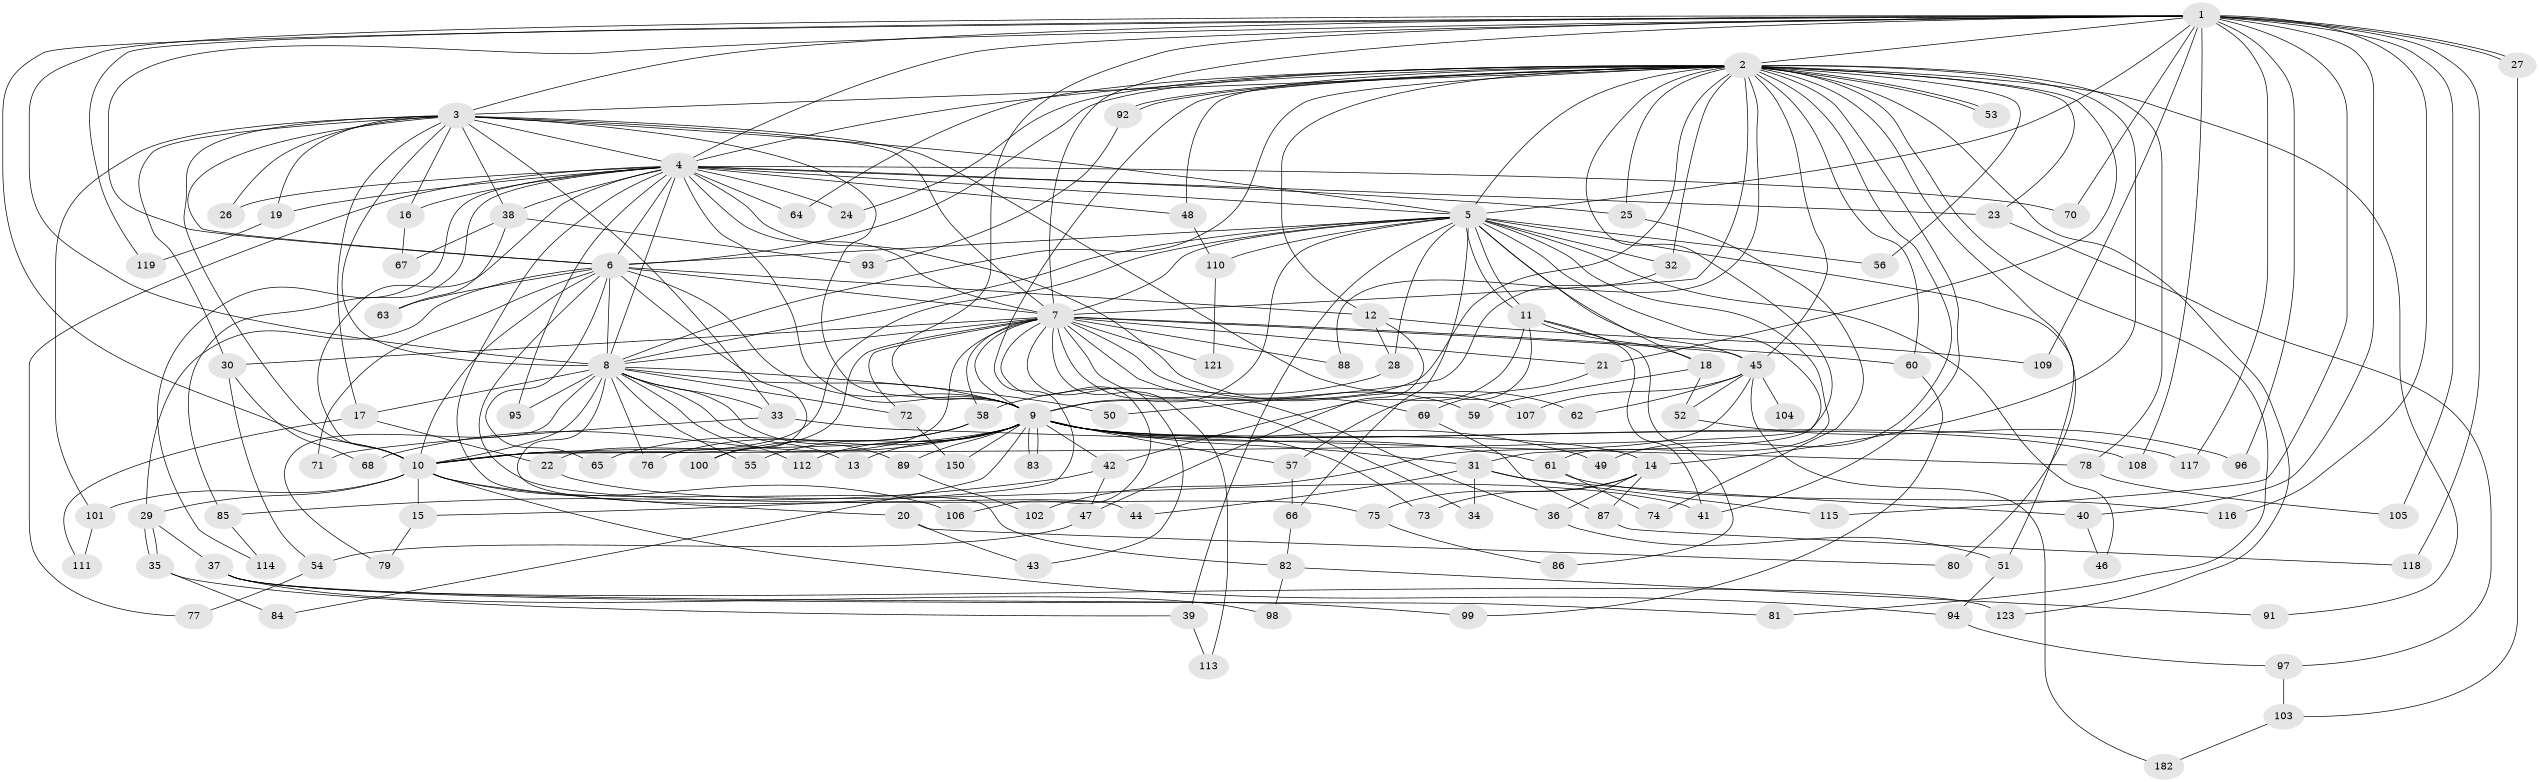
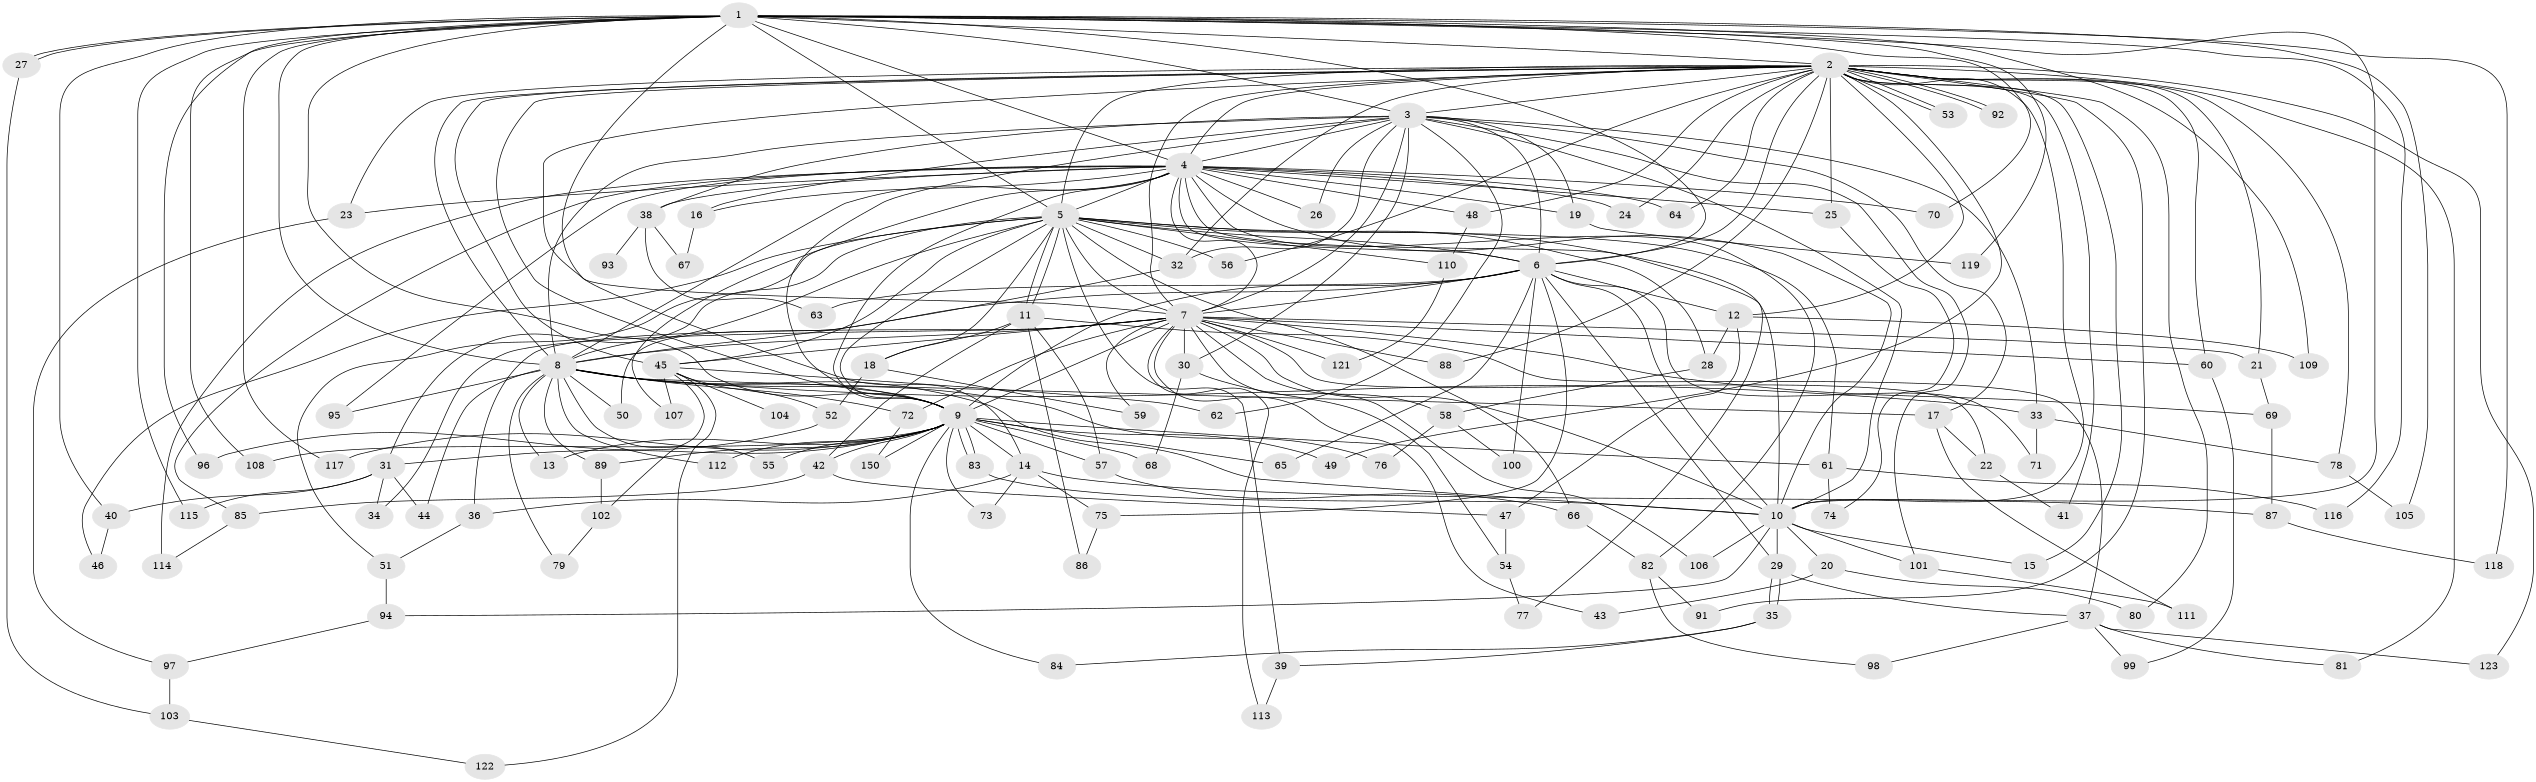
edge "3" -- "5": now "3" -- "32"
edge "92" -- "93": removed
edge "11" -- "41": now "11" -- "37"
edge "9" -- "10": now "83" -- "10"
edge "15" -- "79": now "102" -- "79"
node "182": label "182" -> "122"
